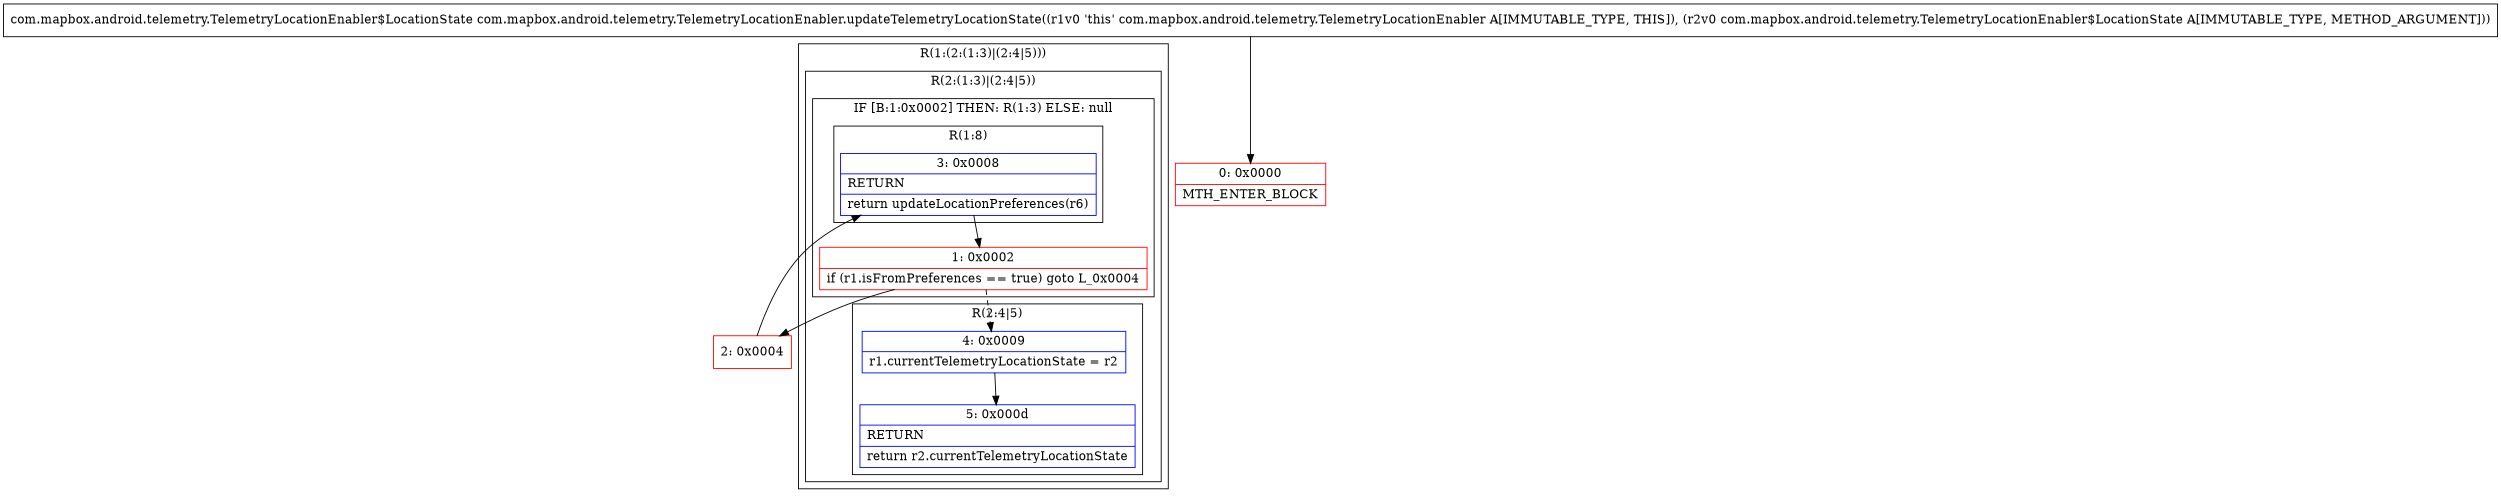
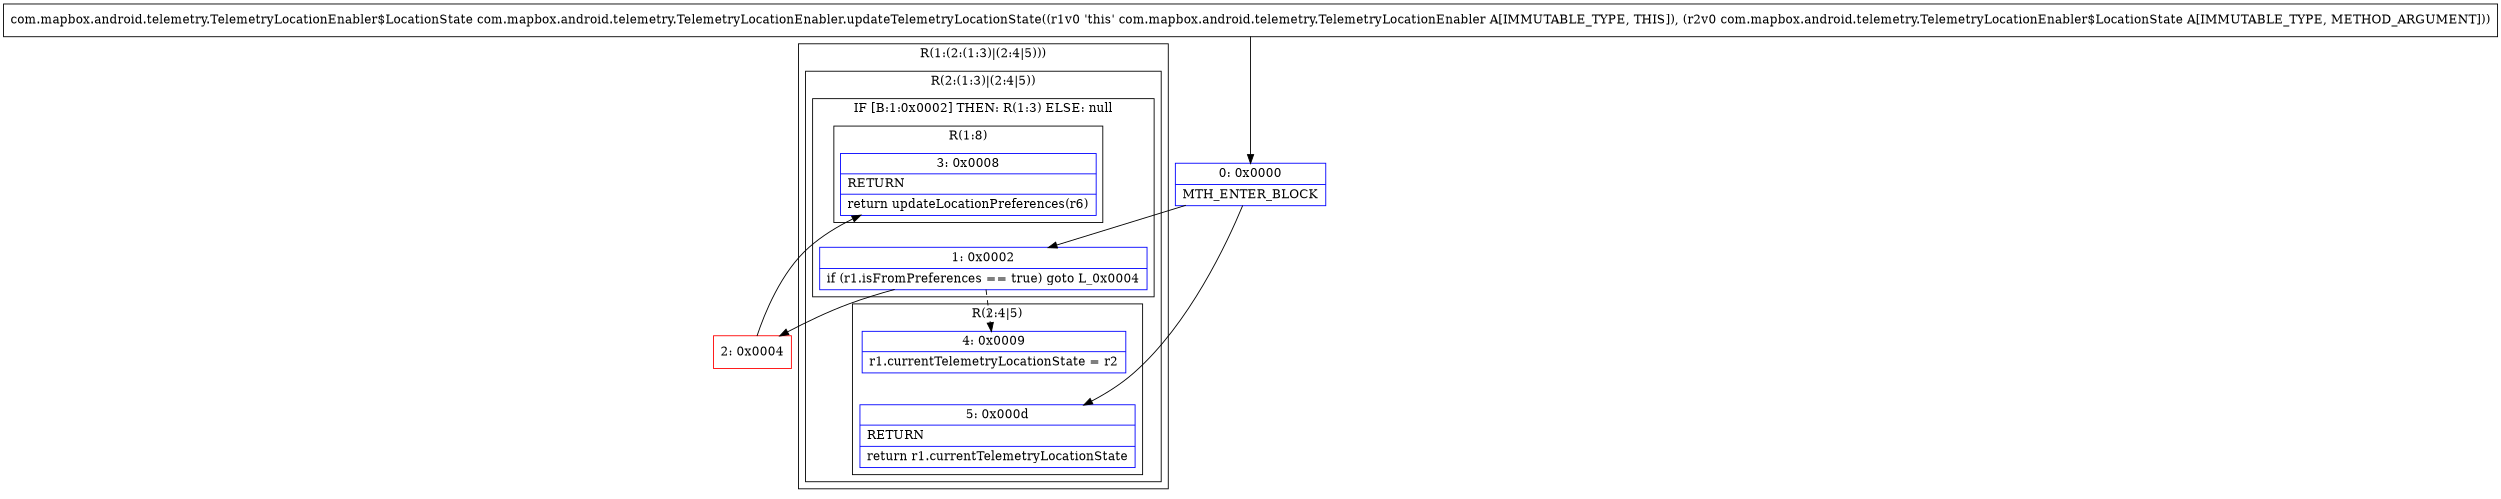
node "0: 0x0000": color red -> blue
edge "3: 0x0008" -> "1: 0x0002": now "0: 0x0000" -> "1: 0x0002"
node "1: 0x0002": color red -> blue
edge "4: 0x0009" -> "5: 0x000d": now "0: 0x0000" -> "5: 0x000d"
node "5: 0x000d": text "return r2.currentTelemetryLocationState" -> "return r1.currentTelemetryLocationState"
